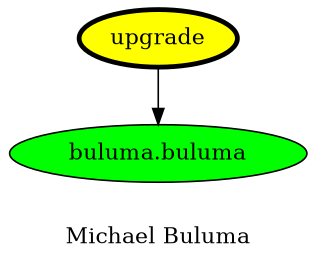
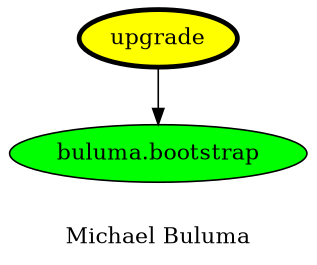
node "buluma.buluma": label "buluma.buluma" -> "buluma.bootstrap"
